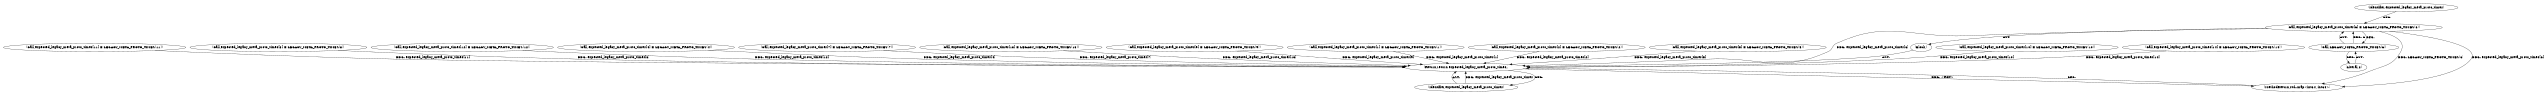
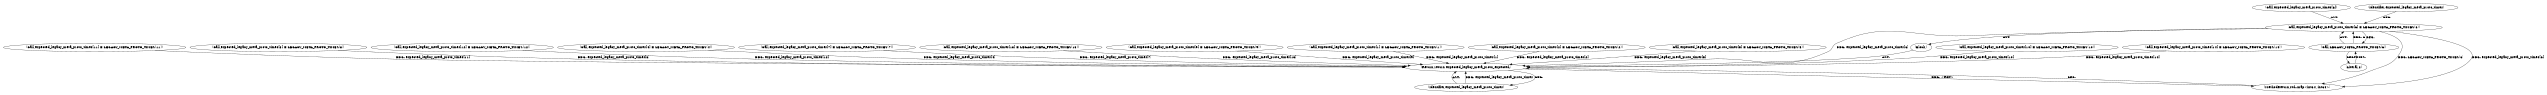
node "(Call,expected_legacy_meta_proto_times[6])": added
edge "(Literal,2)" -> "(Call,LEGACY_META_PROTO_TIMES(6))": label "AST: " -> "TIMES: "
node "(Return,return expected_legacy_meta_proto_times;)": label "(Return,return expected_legacy_meta_proto_times;)" -> "(Return,return expected_legacy_meta_proto_expected;)"
